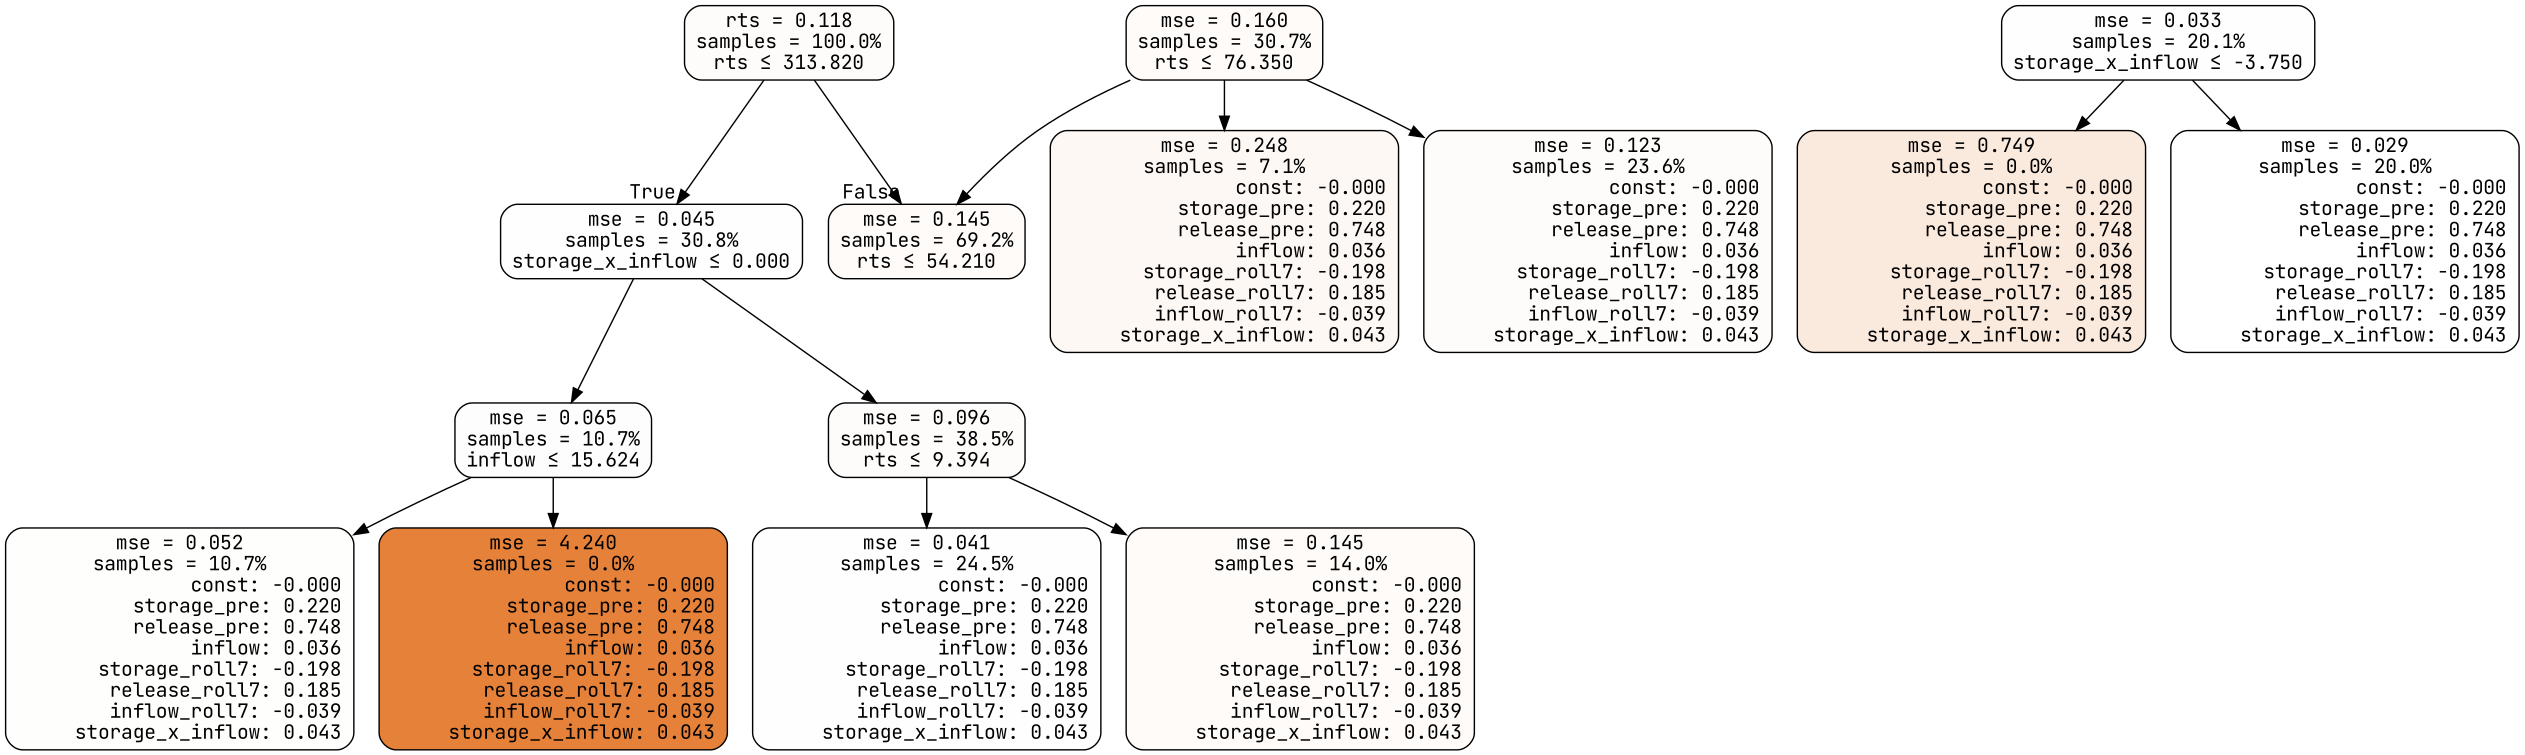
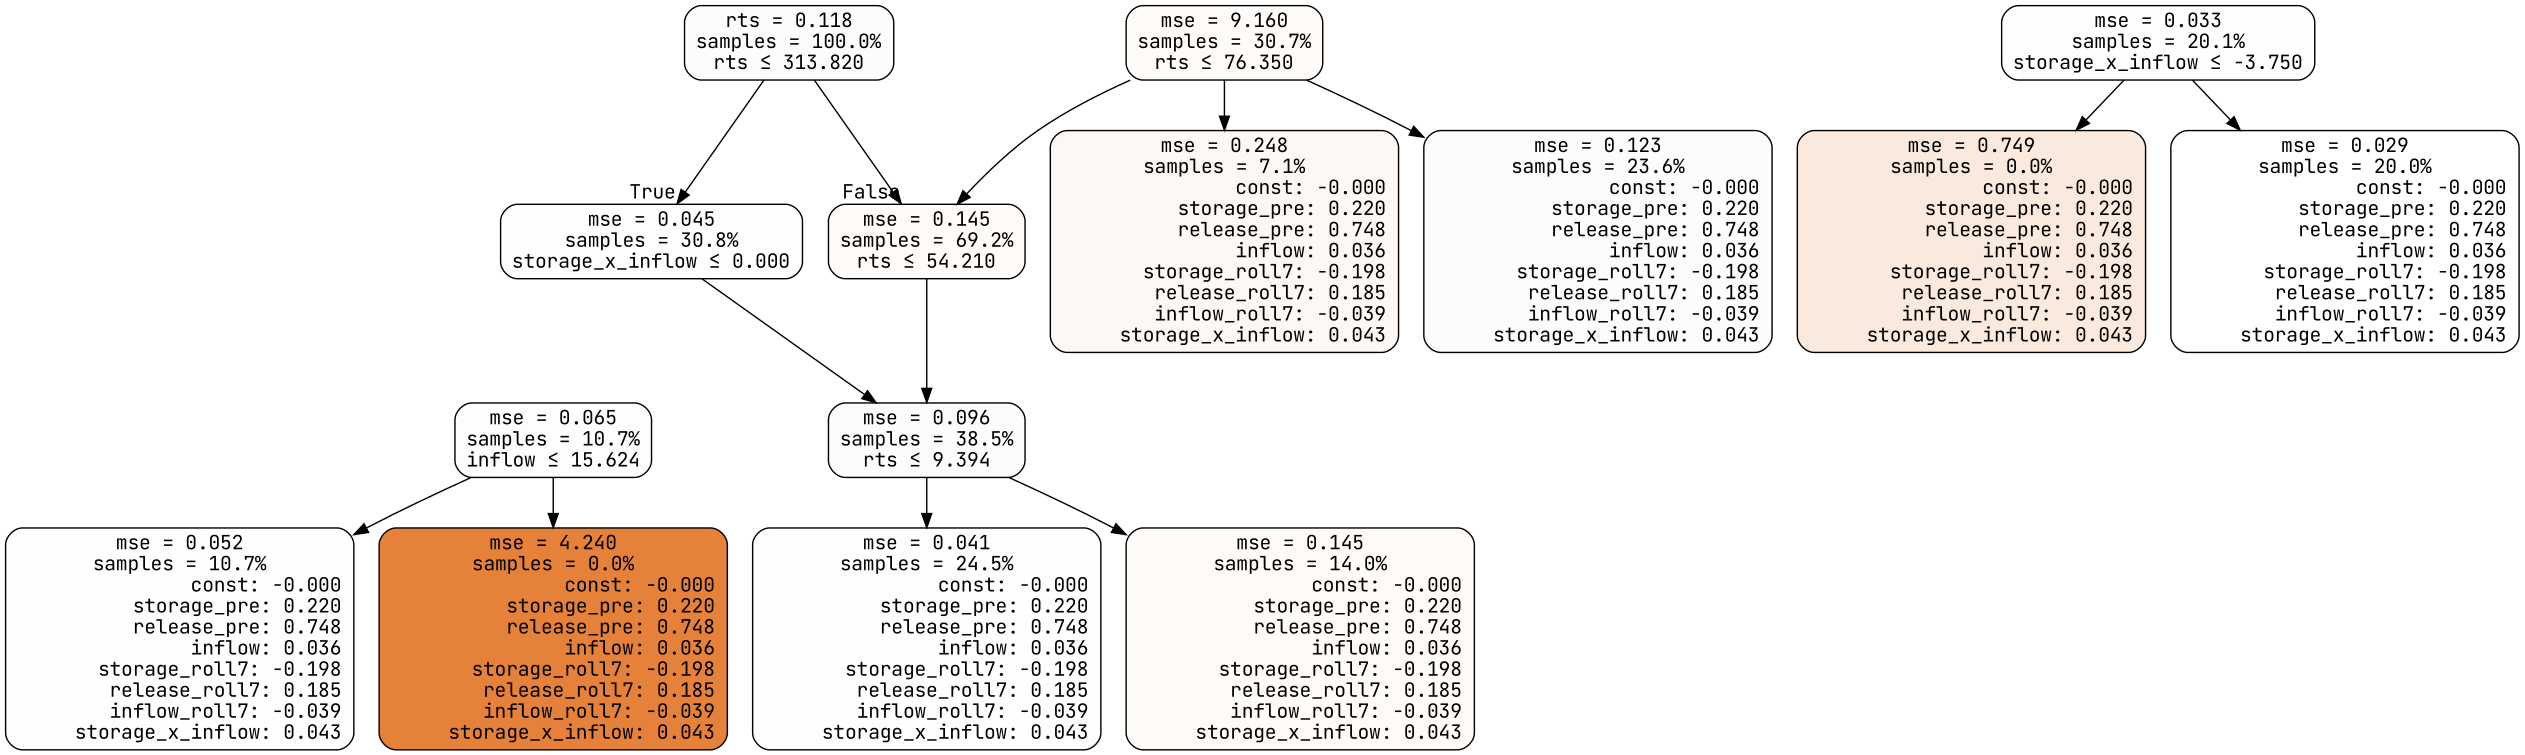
node "mse = 0.160 samples = 30.7% rts ≤ 76.350": label "mse = 0.160 samples = 30.7% rts ≤ 76.350" -> "mse = 9.160 samples = 30.7% rts ≤ 76.350"
edge "mse = 0.145 samples = 69.2% rts ≤ 54.210" -> "mse = 0.096 samples = 38.5% rts ≤ 9.394": added
edge "mse = 0.045 samples = 30.8% storage_x_inflow ≤ 0.000" -> "mse = 0.065 samples = 10.7% inflow ≤ 15.624": removed
